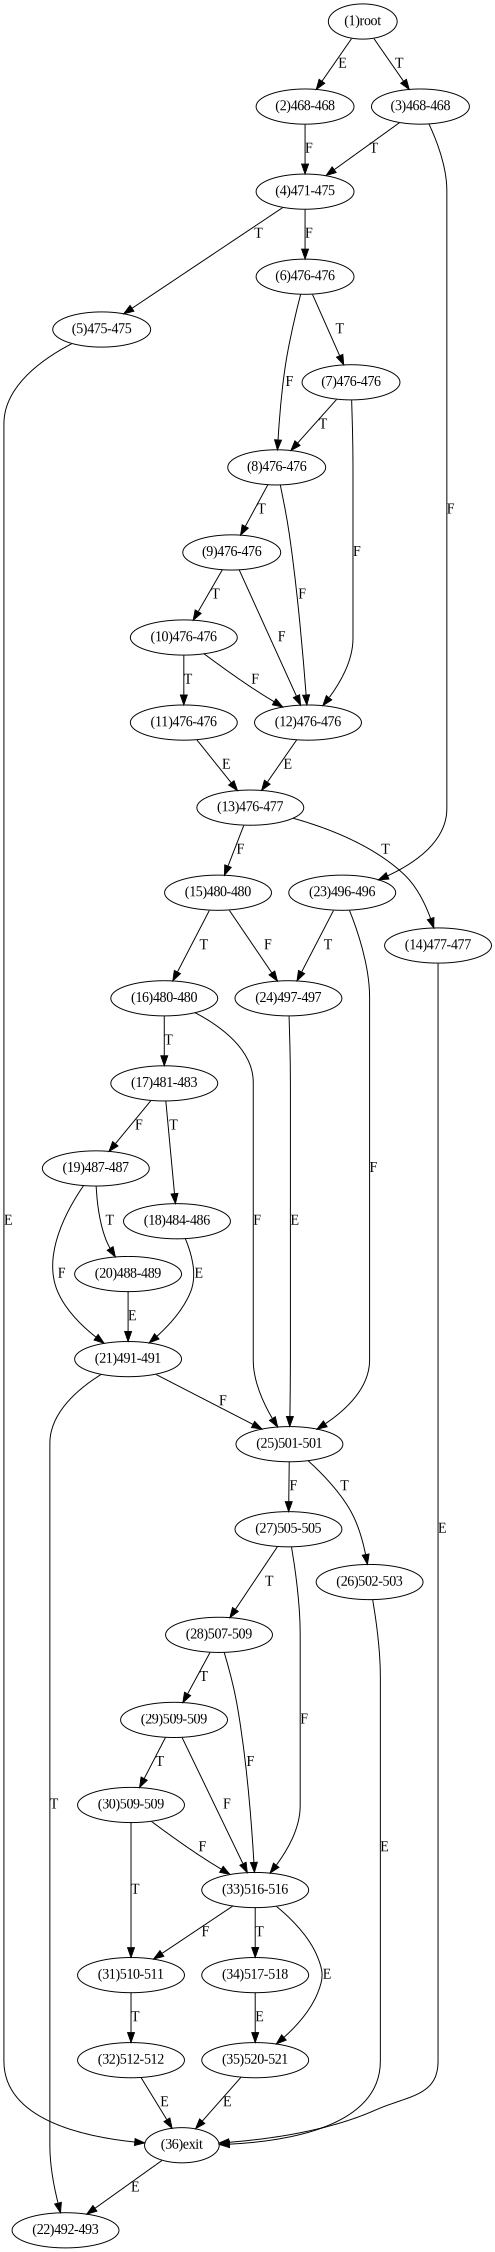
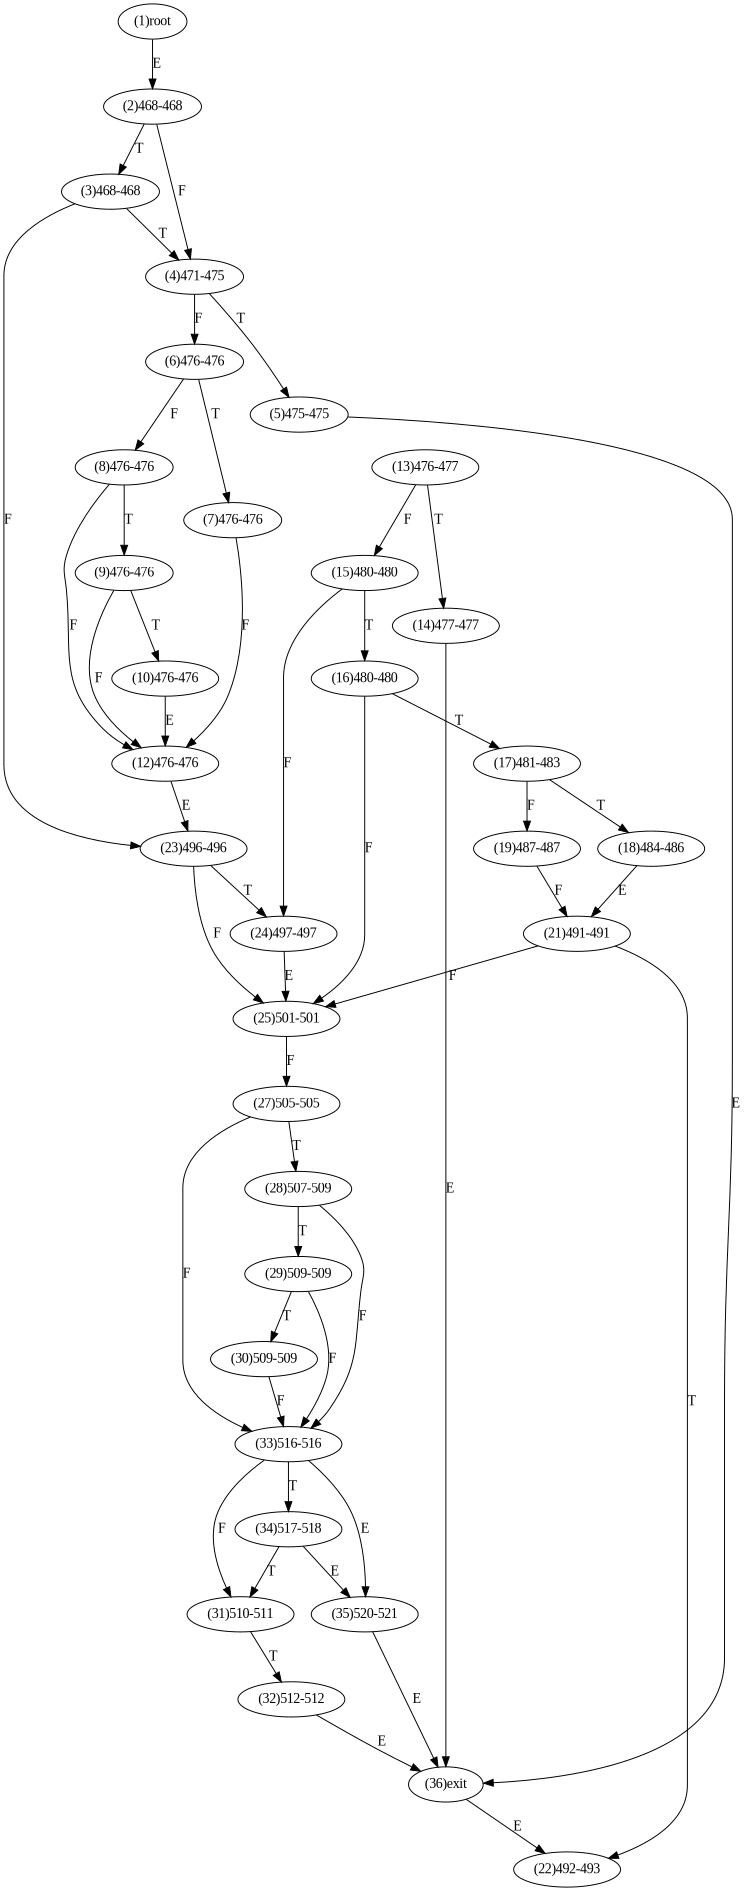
edge "(1)root" -> "(3)468-468": now "(2)468-468" -> "(3)468-468"
edge "(7)476-476" -> "(8)476-476": removed, label "T"
edge "(10)476-476" -> "(12)476-476": label "F" -> "E"
node "(11)476-476": removed
edge "(12)476-476" -> "(13)476-477": now "(12)476-476" -> "(23)496-496"
node "(20)488-489": removed
node "(26)502-503": removed
edge "(30)509-509" -> "(31)510-511": now "(34)517-518" -> "(31)510-511"
